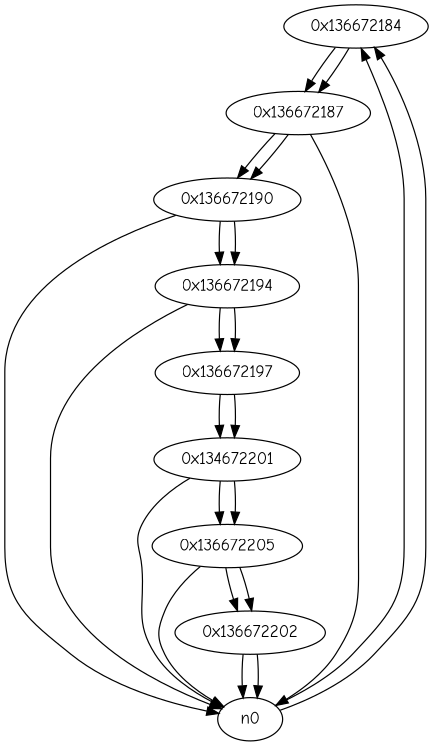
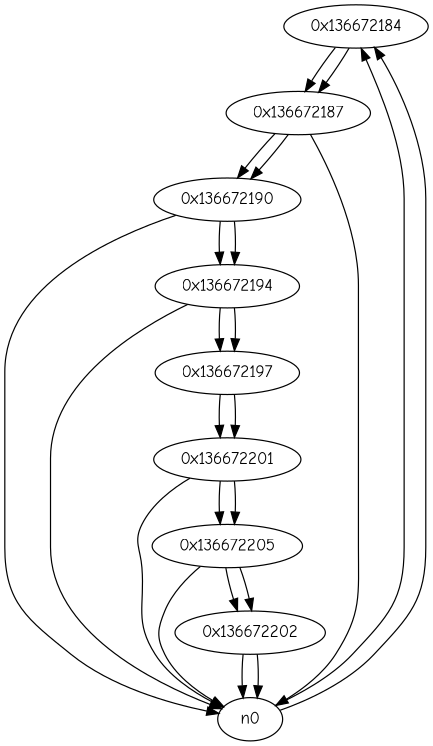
node "0x134672201": label "0x134672201" -> "0x136672201"
